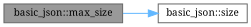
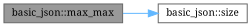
node "basic_json::max_size": label "basic_json::max_size" -> "basic_json::max_max"
